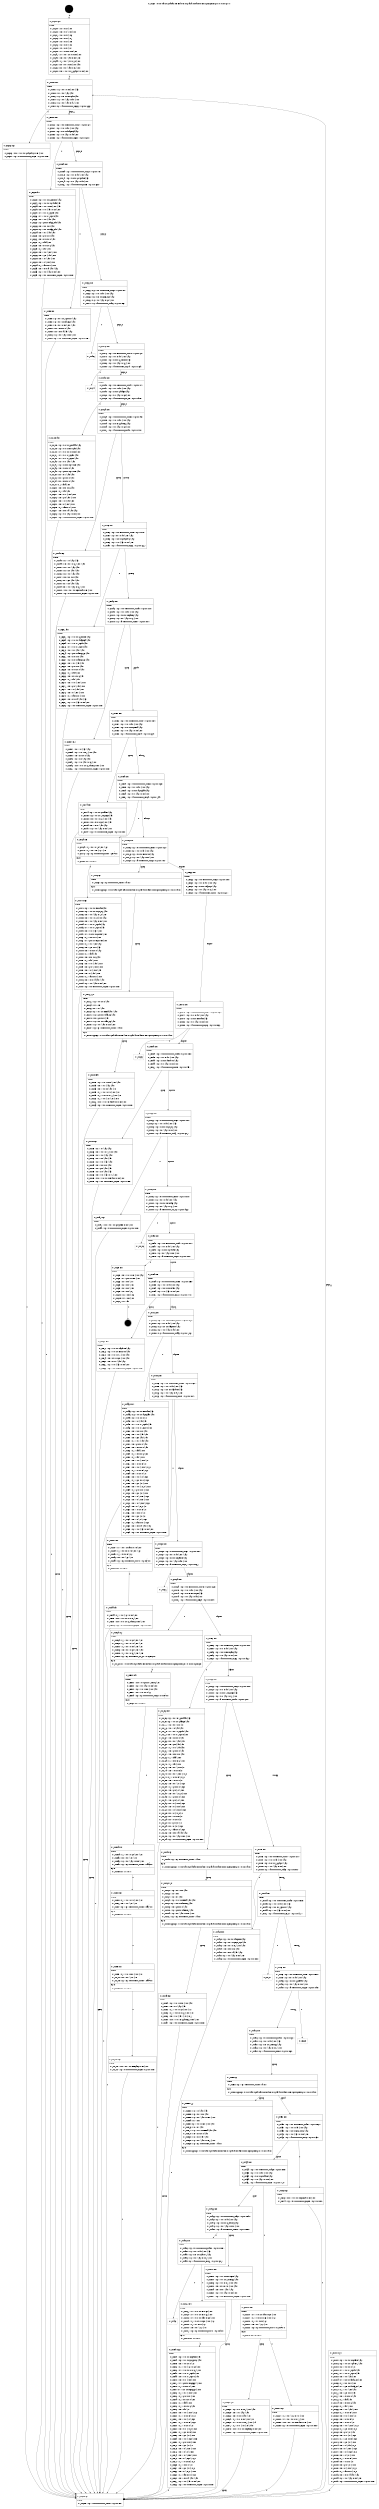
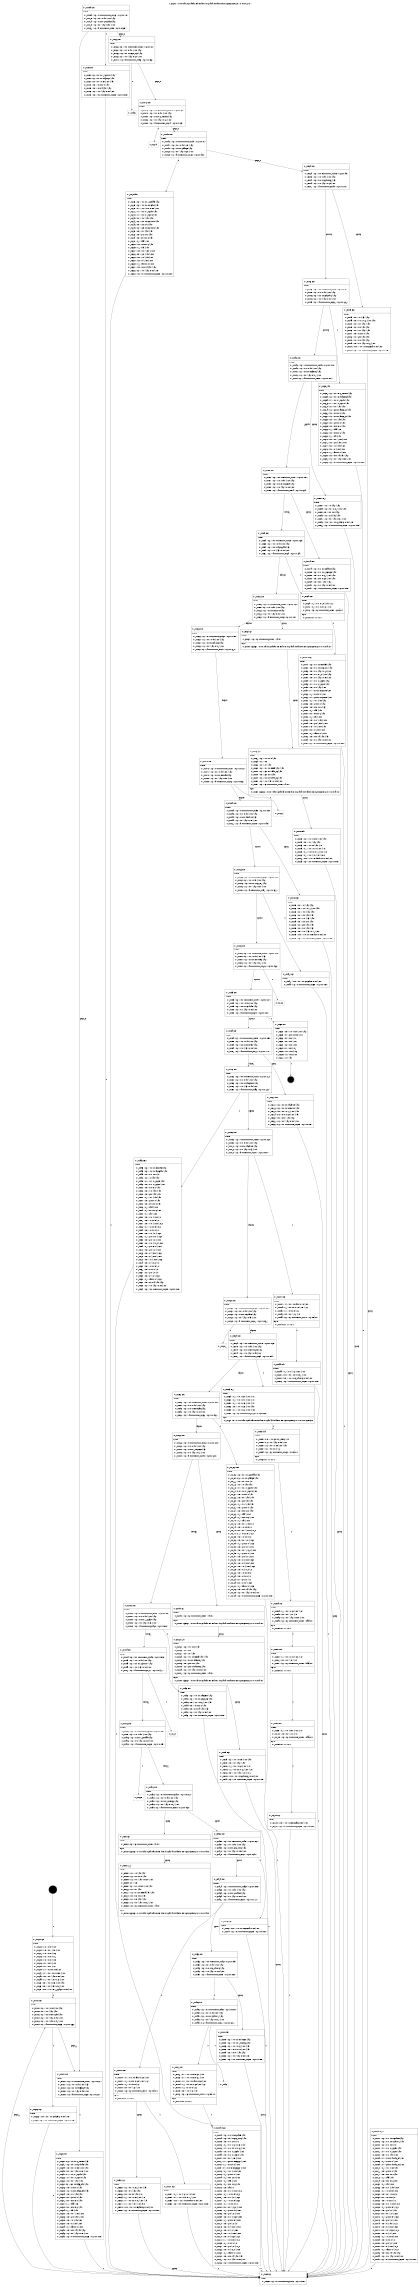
edge "0x401b22 [28]" -> "0x401b3e [28]": reversed
edge "0x401ee5 [137]" -> "0x402683 [5]": now "0x401ee5 [137]" -> "0x4020c9 [166]"
edge "0x40232c [5]" -> "0x401e32 [28]": now "0x401e16 [28]" -> "0x401e32 [28]"
